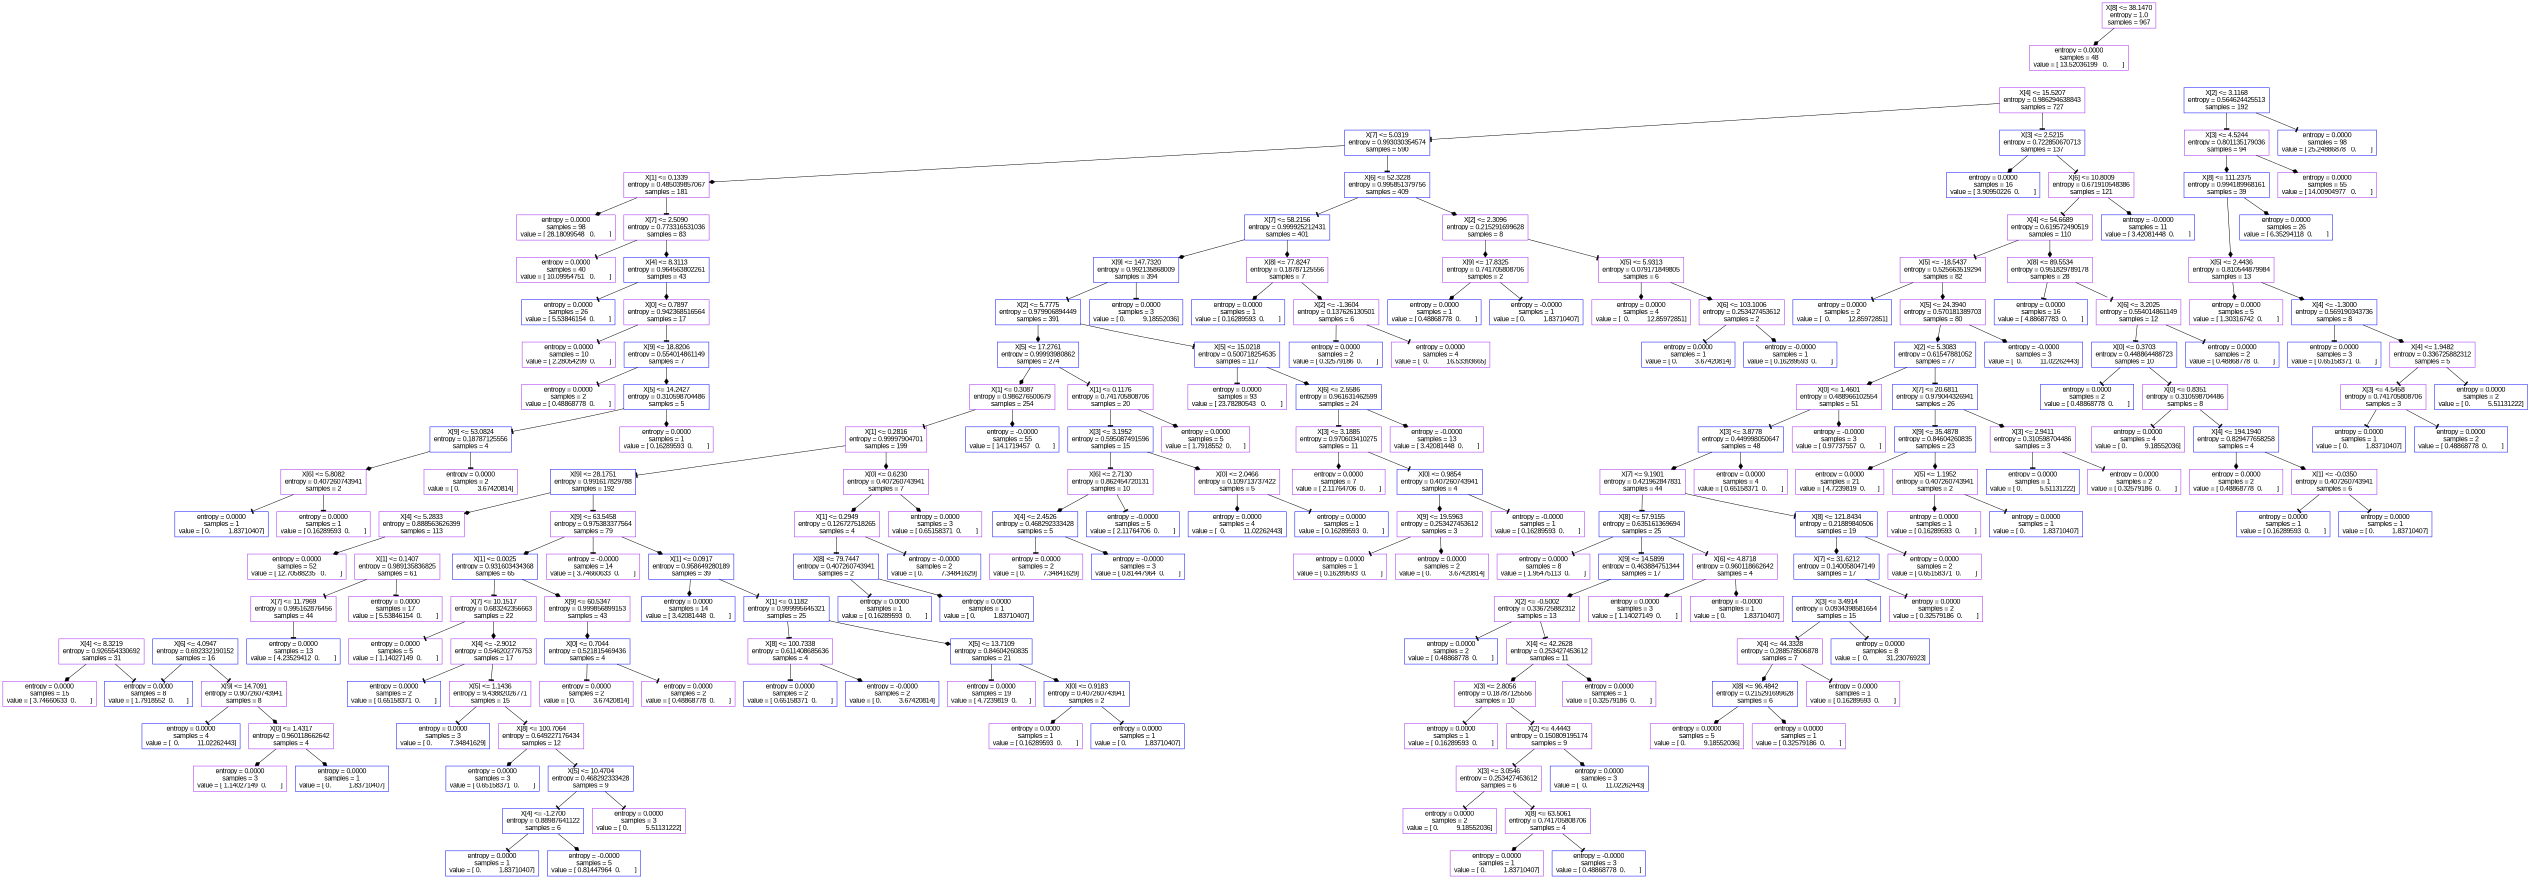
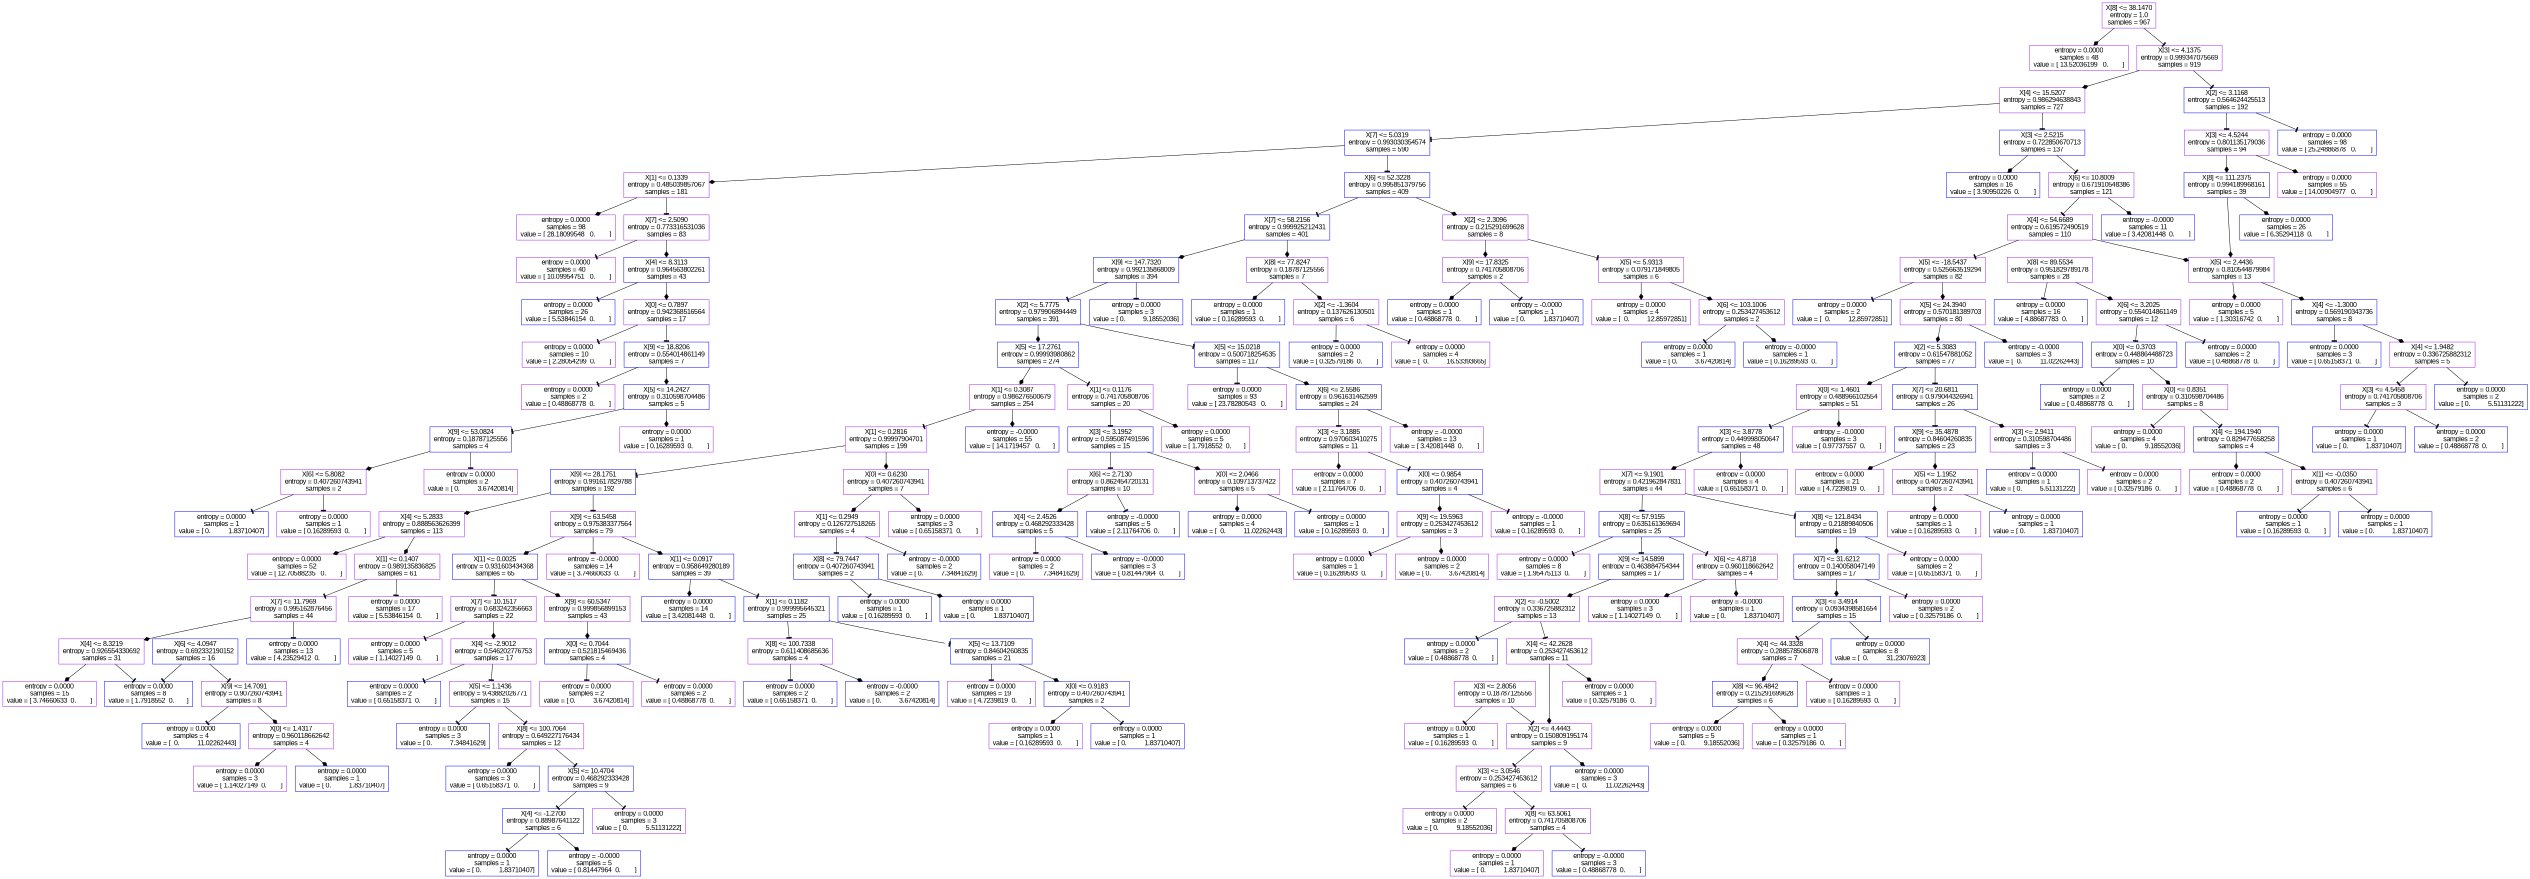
node "X[3] <= 4.1375 entropy = 0.999347075669 samples = 919": added
edge "X[4] <= 54.6689 entropy = 0.619572490519 samples = 110" -> "X[8] <= 89.5534 entropy = 0.951829789178 samples = 28": now "X[4] <= 54.6689 entropy = 0.619572490519 samples = 110" -> "X[5] <= 2.4436 entropy = 0.810544879984 samples = 13"
edge "X[8] <= 89.5534 entropy = 0.951829789178 samples = 28" -> "X[6] <= 3.2025 entropy = 0.554014861149 samples = 12": arrowhead tee -> diamond
edge "X[0] <= 0.3703 entropy = 0.448864488723 samples = 10" -> "X[0] <= 0.8351 entropy = 0.310598704486 samples = 8": arrowhead tee -> diamond
edge "X[4] <= 5.2833 entropy = 0.888563626399 samples = 113" -> "X[1] <= 0.1407 entropy = 0.989135836825 samples = 61": added
node "X[9] <= 14.5899 entropy = 0.463884751344 samples = 17": label "X[9] <= 14.5899 entropy = 0.463884751344 samples = 17" -> "X[9] <= 14.5899 entropy = 0.463884754344 samples = 17"
edge "X[7] <= 31.6212 entropy = 0.140058047149 samples = 17" -> "X[3] <= 3.4914 entropy = 0.0934398581654 samples = 15": added
edge "X[7] <= 11.7969 entropy = 0.995162876456 samples = 44" -> "X[4] <= 8.3219 entropy = 0.926554330692 samples = 31": added
edge "X[1] <= 0.1182 entropy = 0.999995645321 samples = 25" -> "X[5] <= 13.7109 entropy = 0.84604260835 samples = 21": arrowhead diamond -> tee
edge "X[4] <= 42.2628 entropy = 0.253427453612 samples = 11" -> "X[3] <= 2.8056 entropy = 0.18787125556 samples = 10": now "X[4] <= 42.2628 entropy = 0.253427453612 samples = 11" -> "X[2] <= 4.4443 entropy = 0.150809195174 samples = 9"
